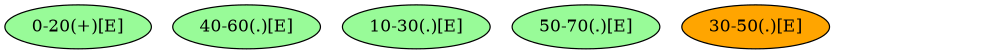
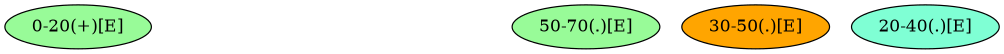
node "40-60(.)[E]": removed
node "10-30(.)[E]": removed
node "20-40(.)[E]": added
